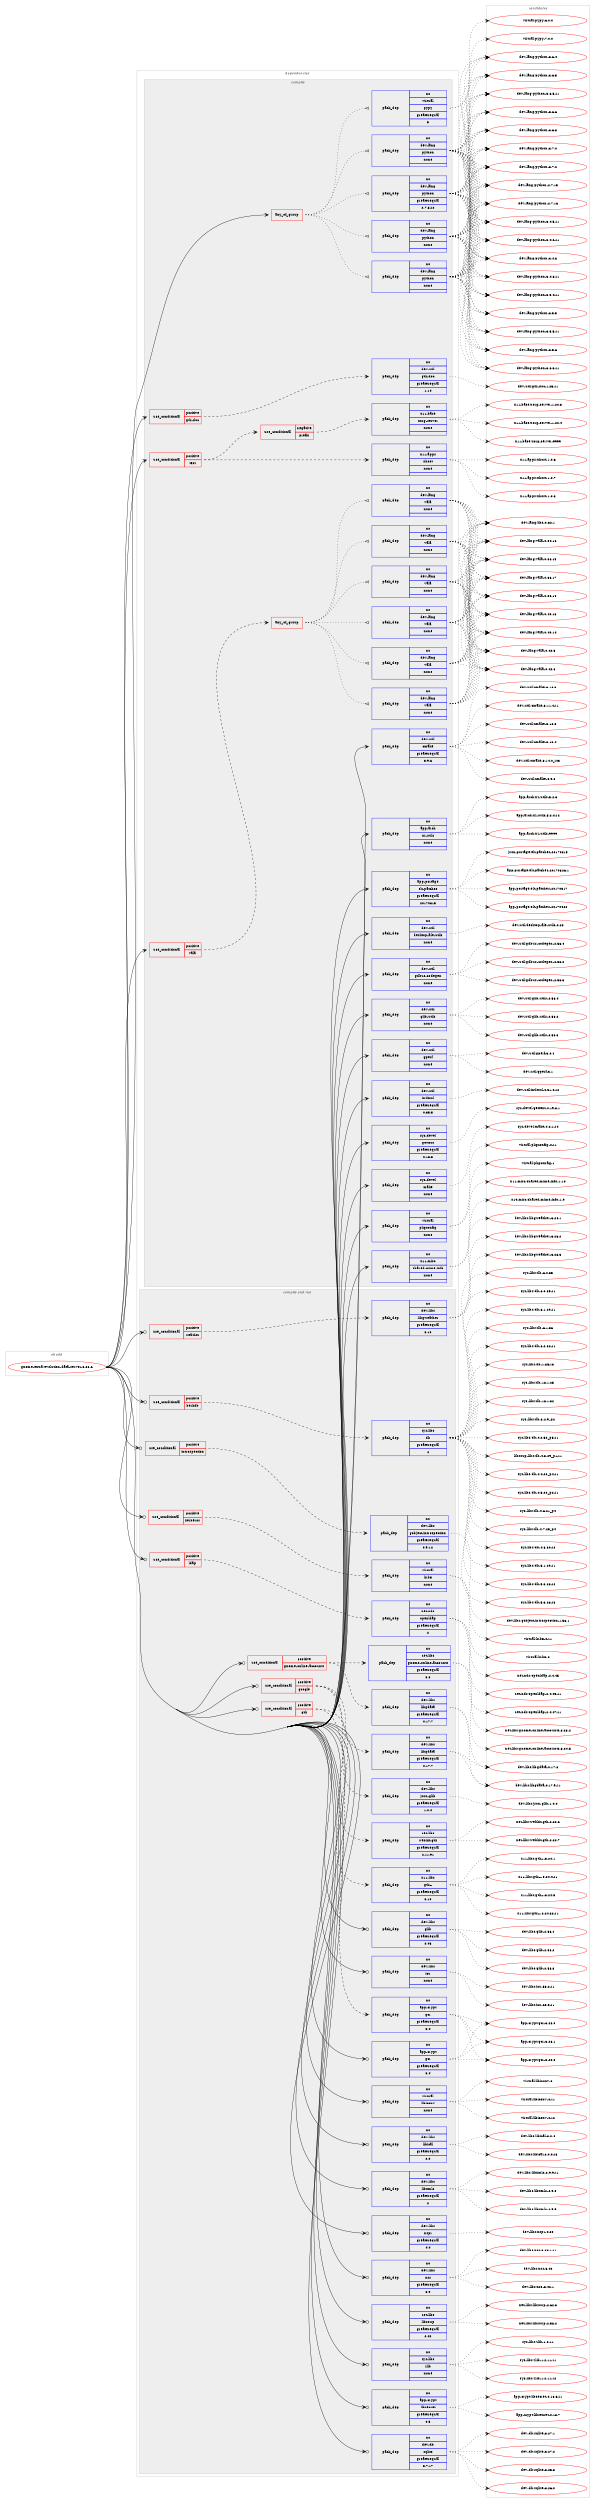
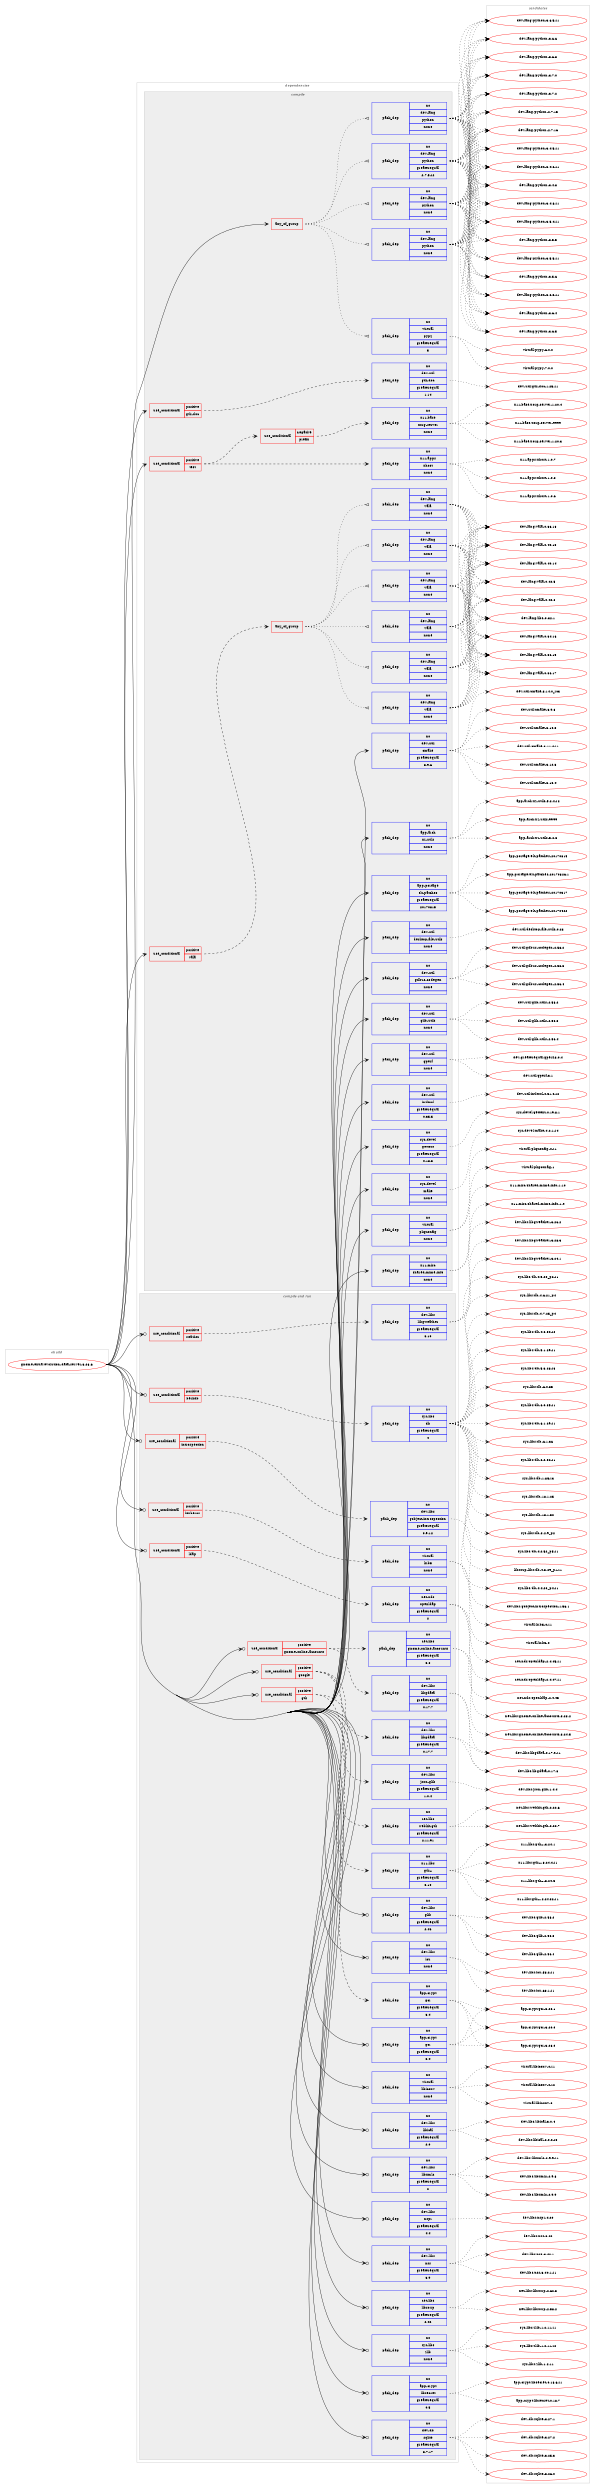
node "json-portage/elt-patches-20170815": label "json-portage/elt-patches-20170815" -> "app-portage/elt-patches-20170815"
node "dev-util/gperf-3.0.4": label "dev-util/gperf-3.0.4" -> "dev-greaterequal/gperf-3.0.4"
node "x19-misc/shared-mime-info-1.9": label "x19-misc/shared-mime-info-1.9" -> "x11-misc/shared-mime-info-1.9"
node "sys-libs/db-5.3.28-r2": removed
node "dev-libs/icu-63.5-r1": label "dev-libs/icu-63.5-r1" -> "dev-libs/icu-63.1-r1"
